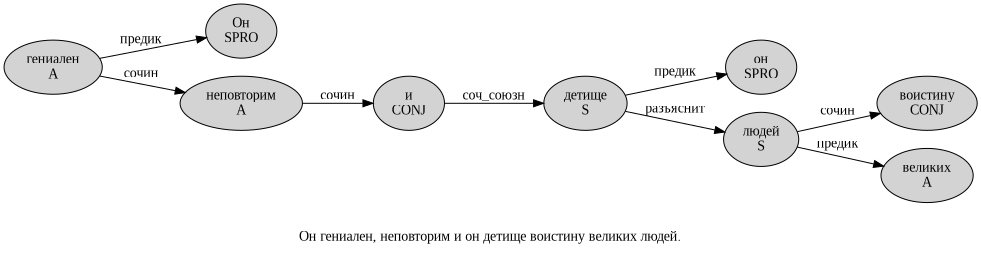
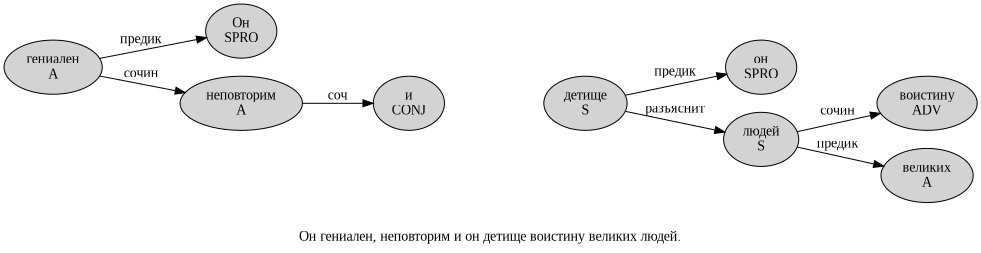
edge "неповторим A" -> "и CONJ": label "сочин" -> "соч"
edge "и CONJ" -> "детище S": removed, label "соч_союзн"
node "воистину CONJ": label "воистину CONJ" -> "воистину ADV"
